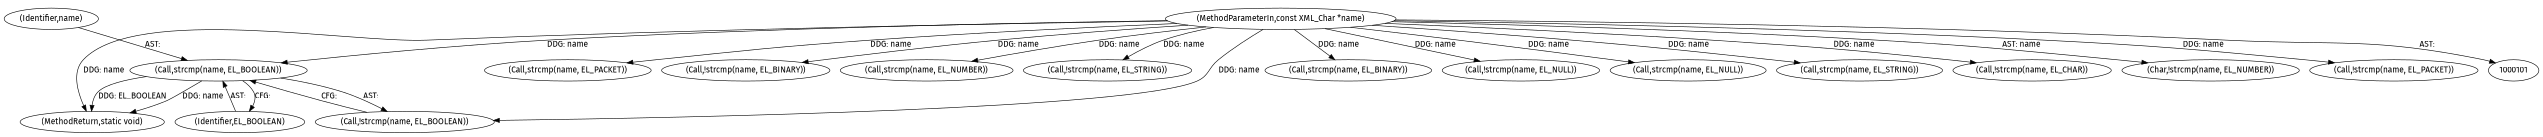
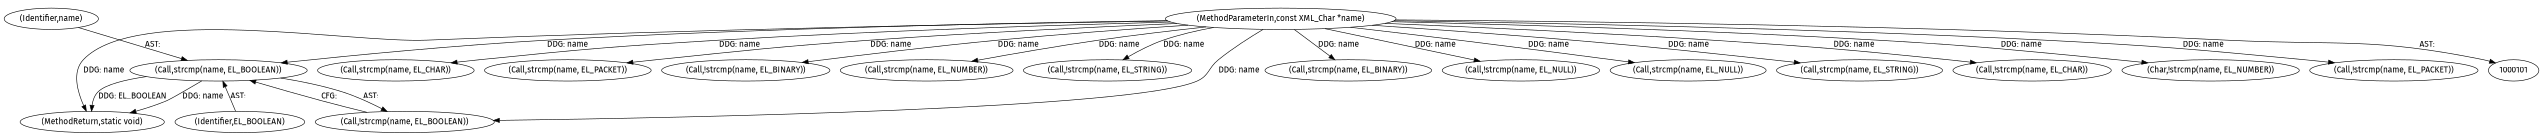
edge "(MethodParameterIn,const XML_Char *name)" -> "(Char,!strcmp(name, EL_NUMBER))": label "AST: name" -> "DDG: name"
node "(Call,strcmp(name, EL_CHAR))": added
edge "(Call,strcmp(name, EL_BOOLEAN))" -> "(Identifier,EL_BOOLEAN)": removed, label "CFG:"
